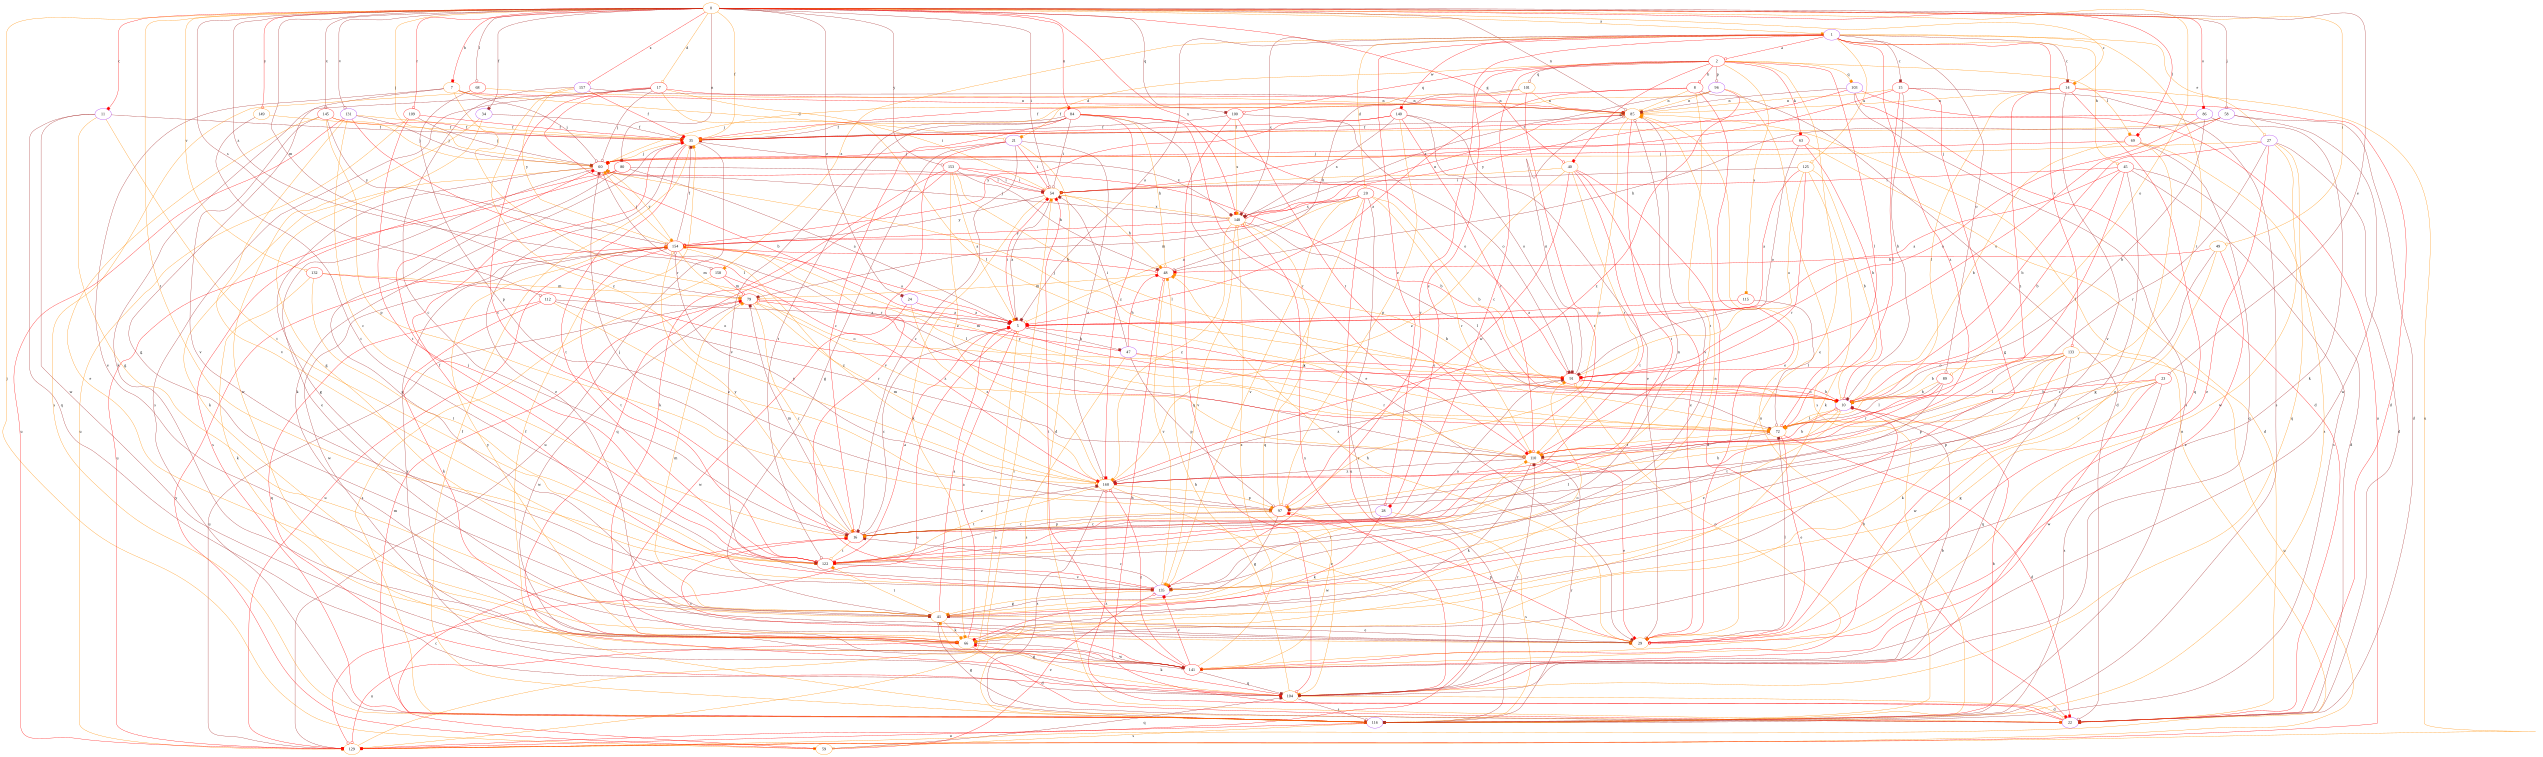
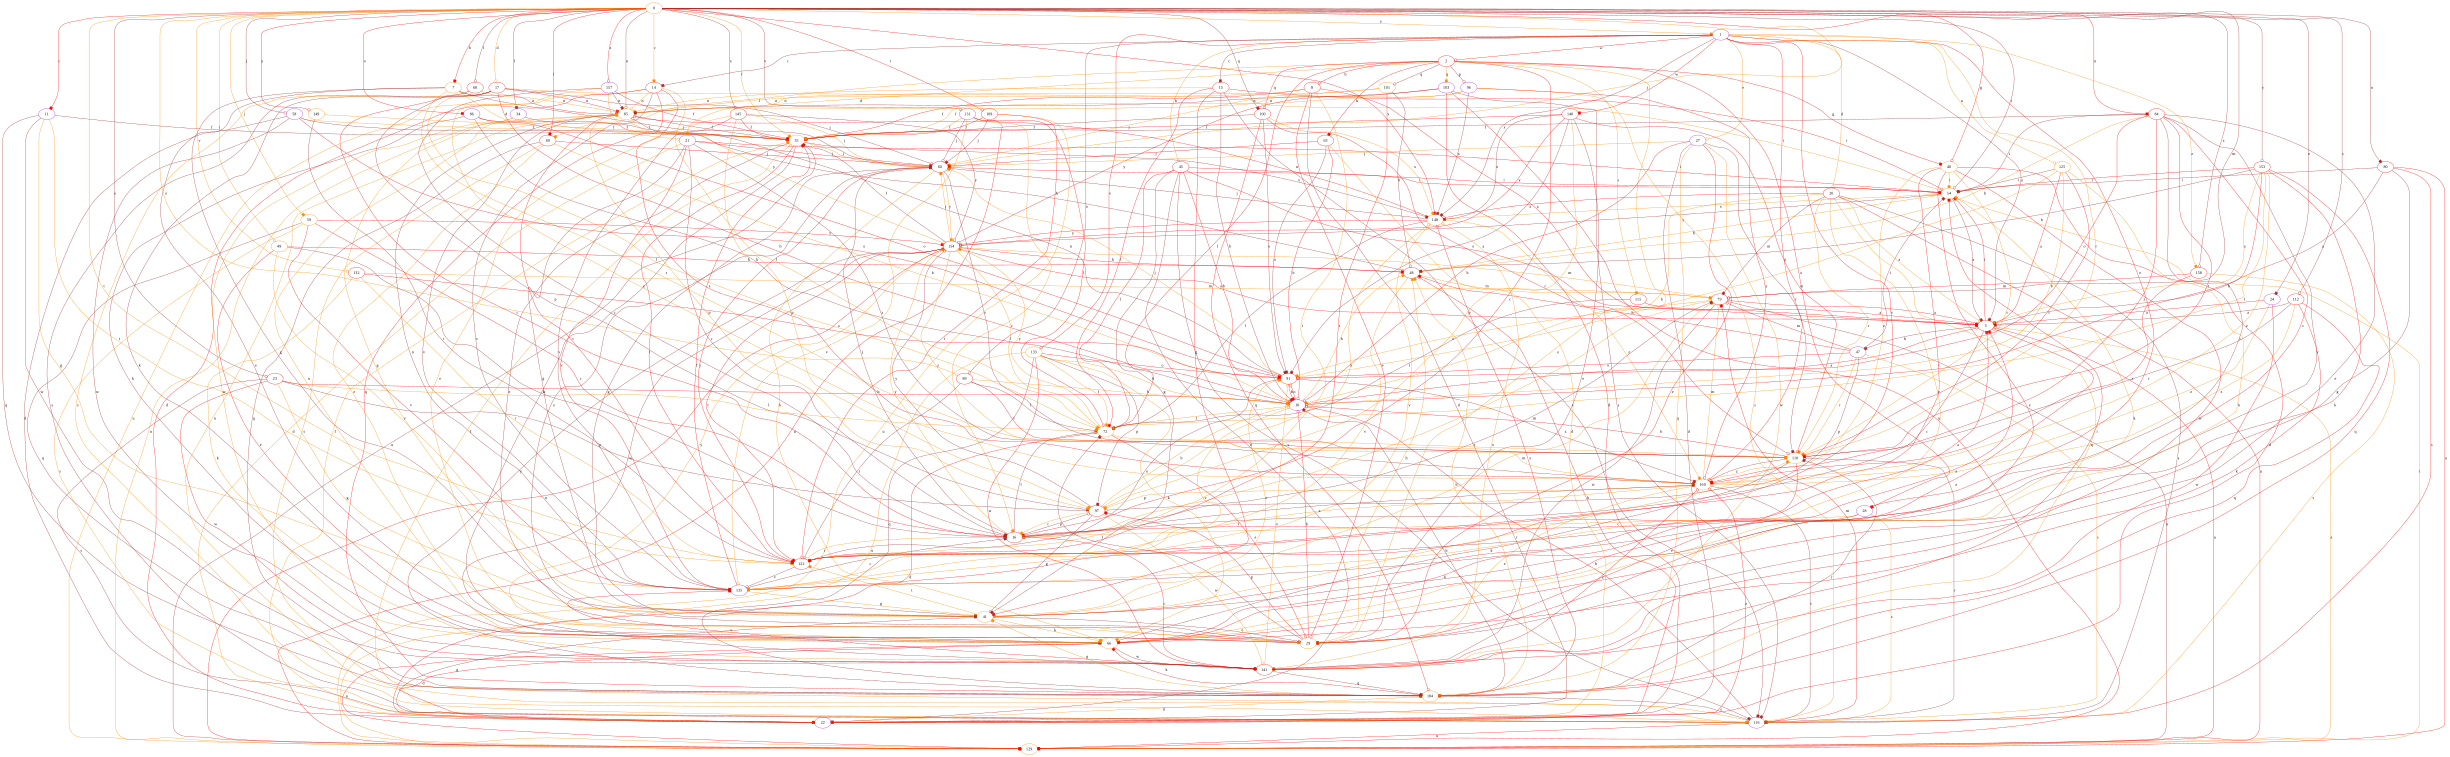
edge "40" -> "97": now "40" -> "141"
edge "154" -> "122": arrowhead odot -> box
edge "116" -> "59": reversed
